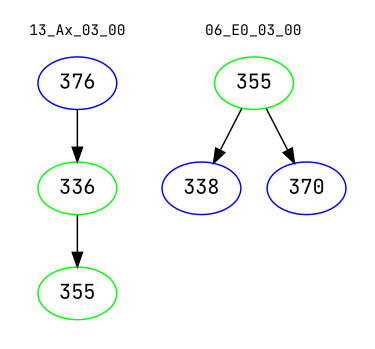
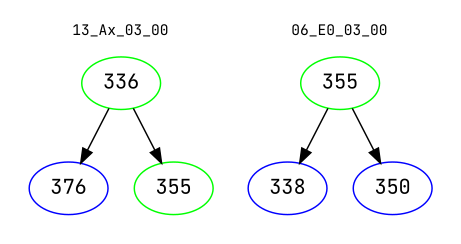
edge "376" -> "336": reversed
node "370": label "370" -> "350"
